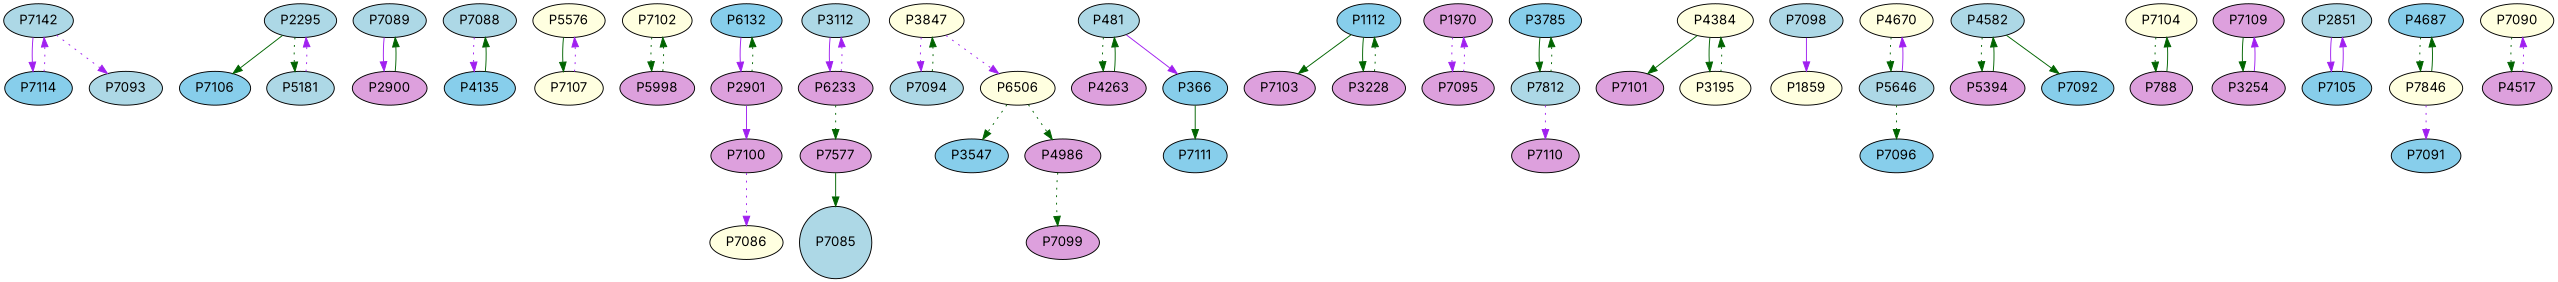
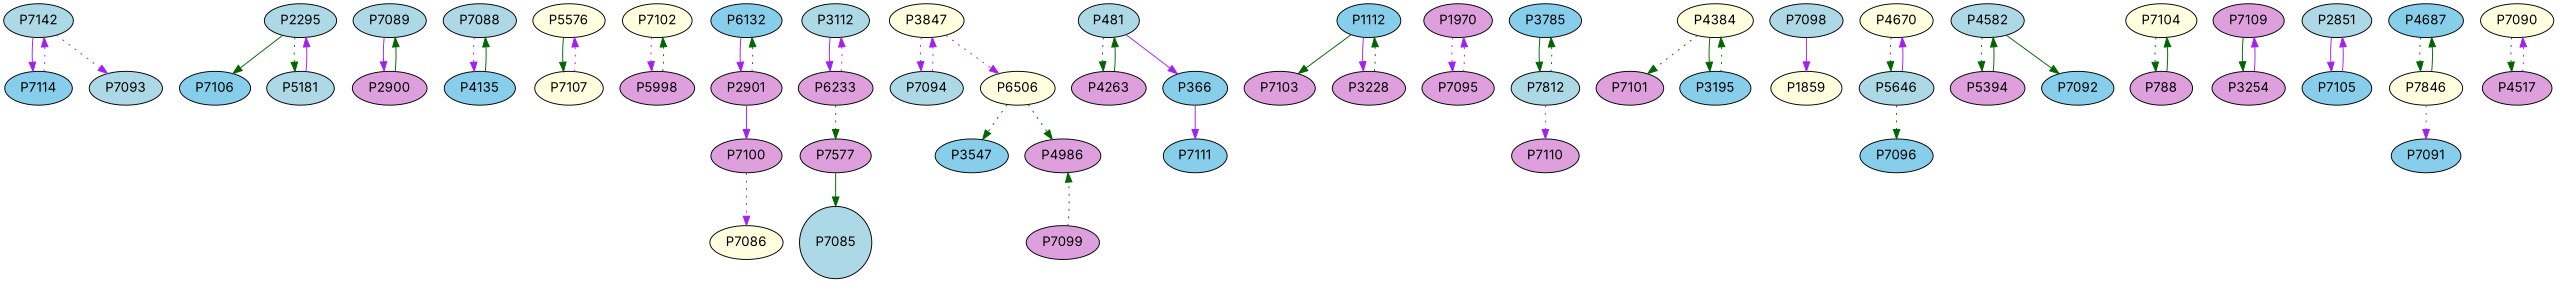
edge "P7102" -> "P5998": color darkgreen -> purple
edge "P1112" -> "P3228": color darkgreen -> purple
edge "P4384" -> "P7101": style solid -> dotted
edge "P5181" -> "P2295": style dotted -> solid
edge "P7094" -> "P3847": color darkgreen -> purple
node "P3195": fillcolor lightyellow -> skyblue
edge "P366" -> "P7111": color darkgreen -> purple
edge "P4986" -> "P7099": reversed
